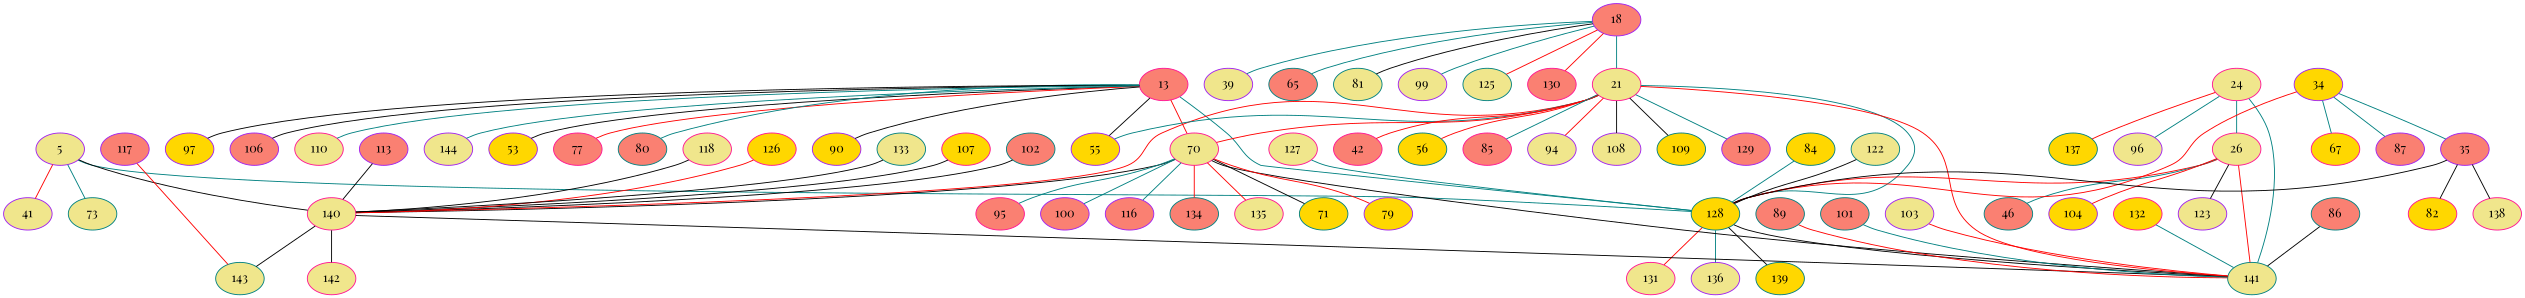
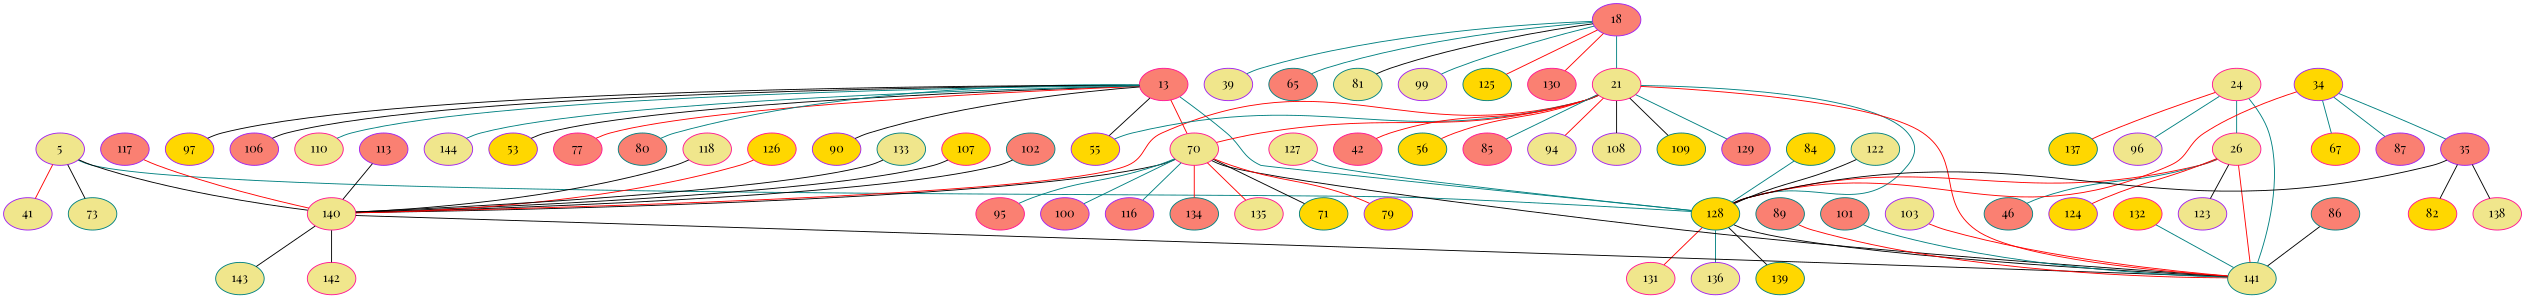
node "125": fillcolor khaki -> gold
edge "5" -- "73": color teal -> black
edge "117" -- "143": now "117" -- "140"
node "104": label "104" -> "124"
